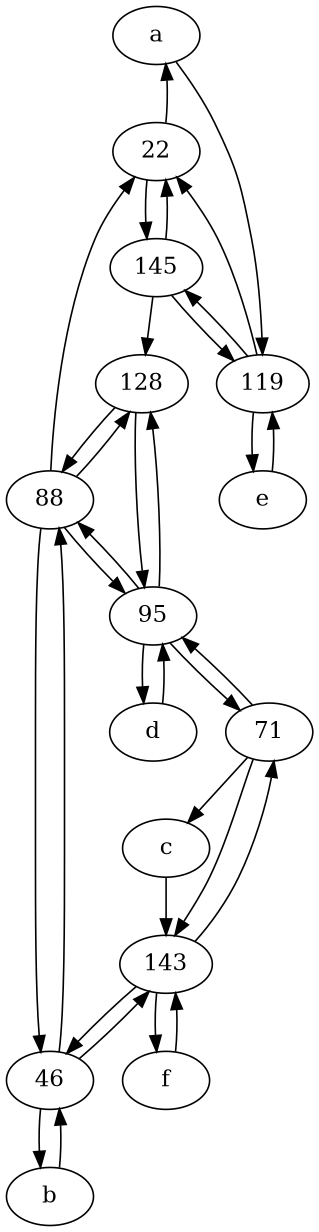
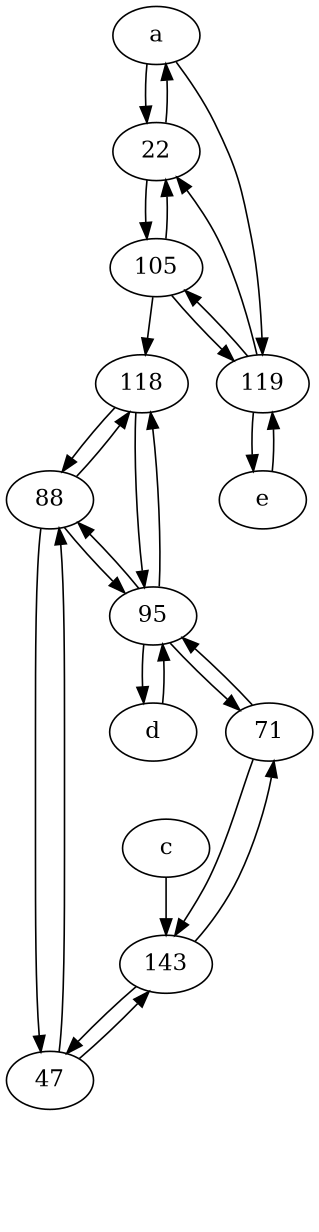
node "145": label "145" -> "105"
edge "88" -> "22": now "a" -> "22"
node "128": label "128" -> "118"
edge "71" -> "c": removed
node "46": label "46" -> "47"
node "f": removed
node "b": removed
